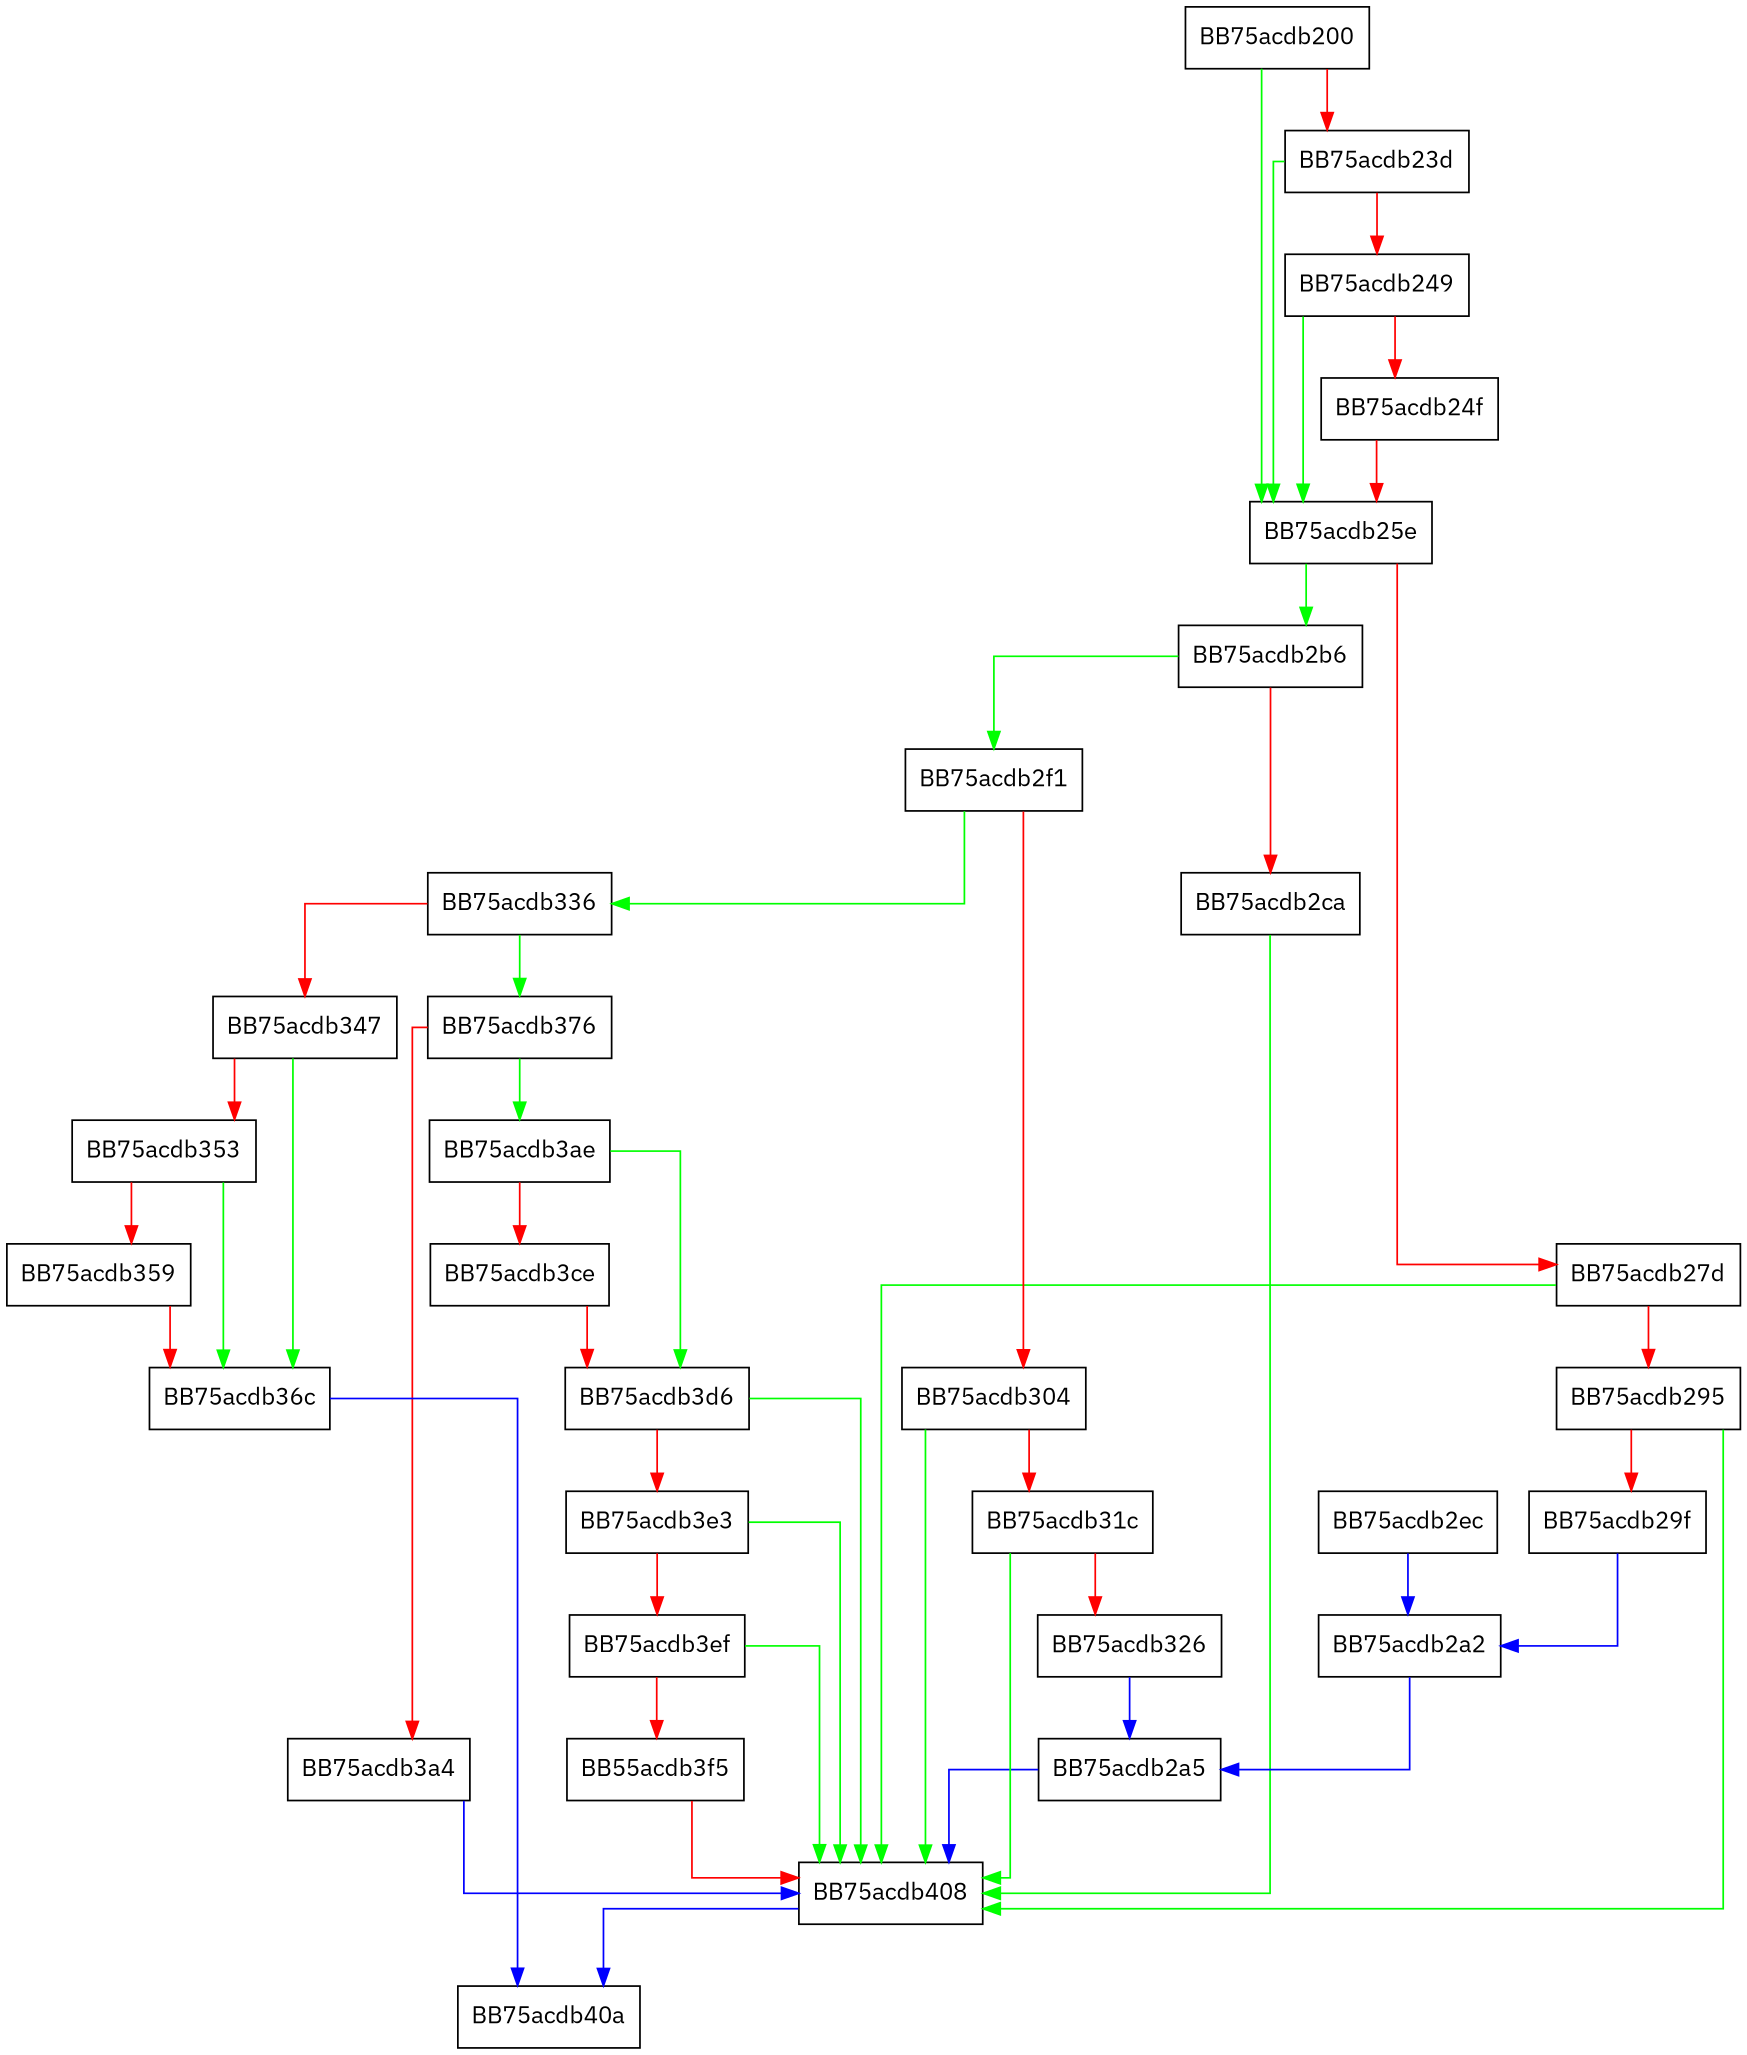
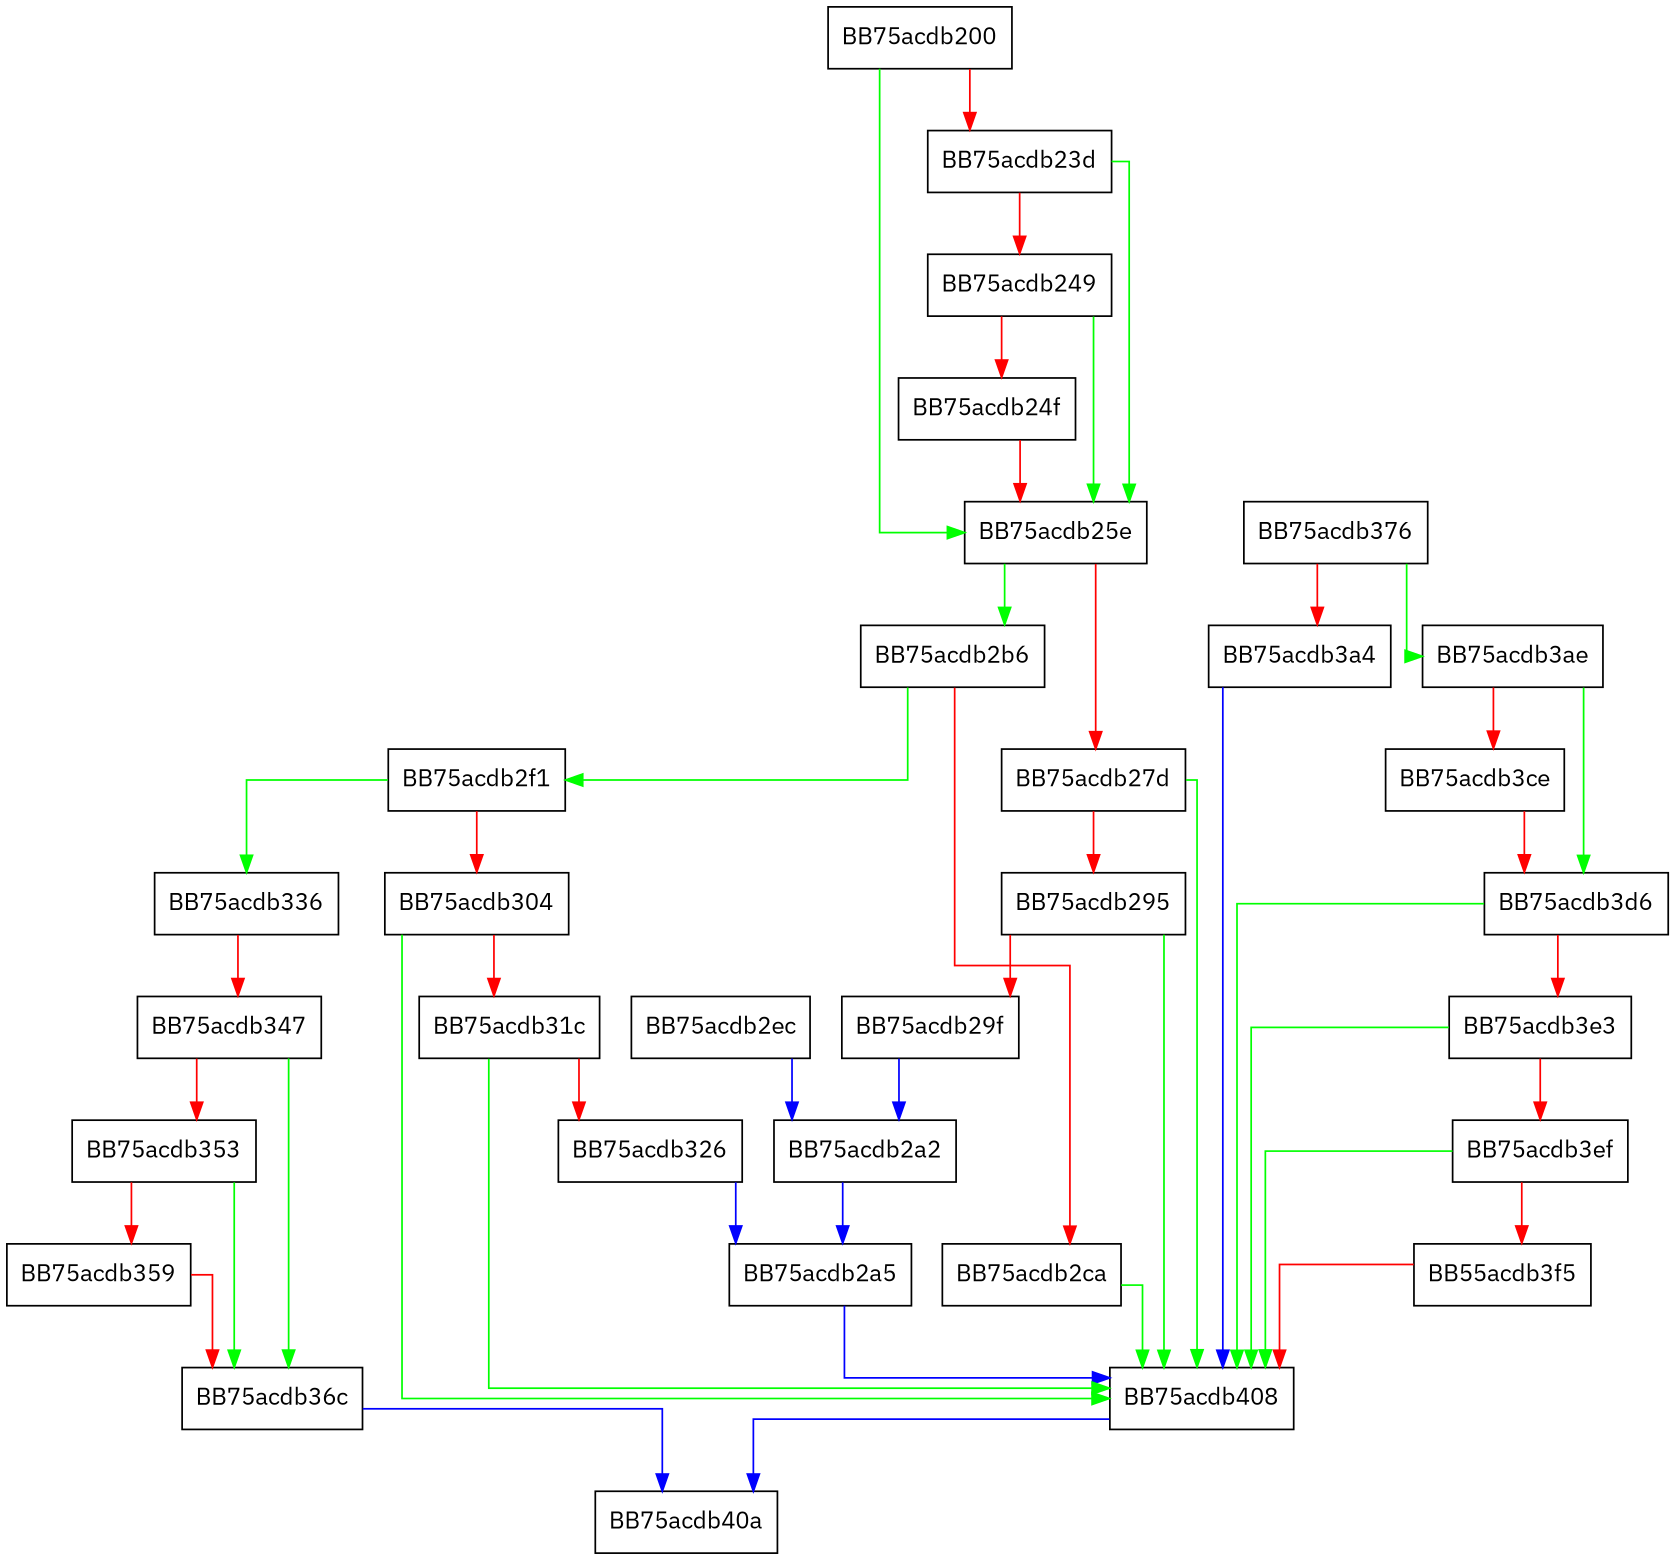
edge "BB75acdb336" -> "BB75acdb376": removed
